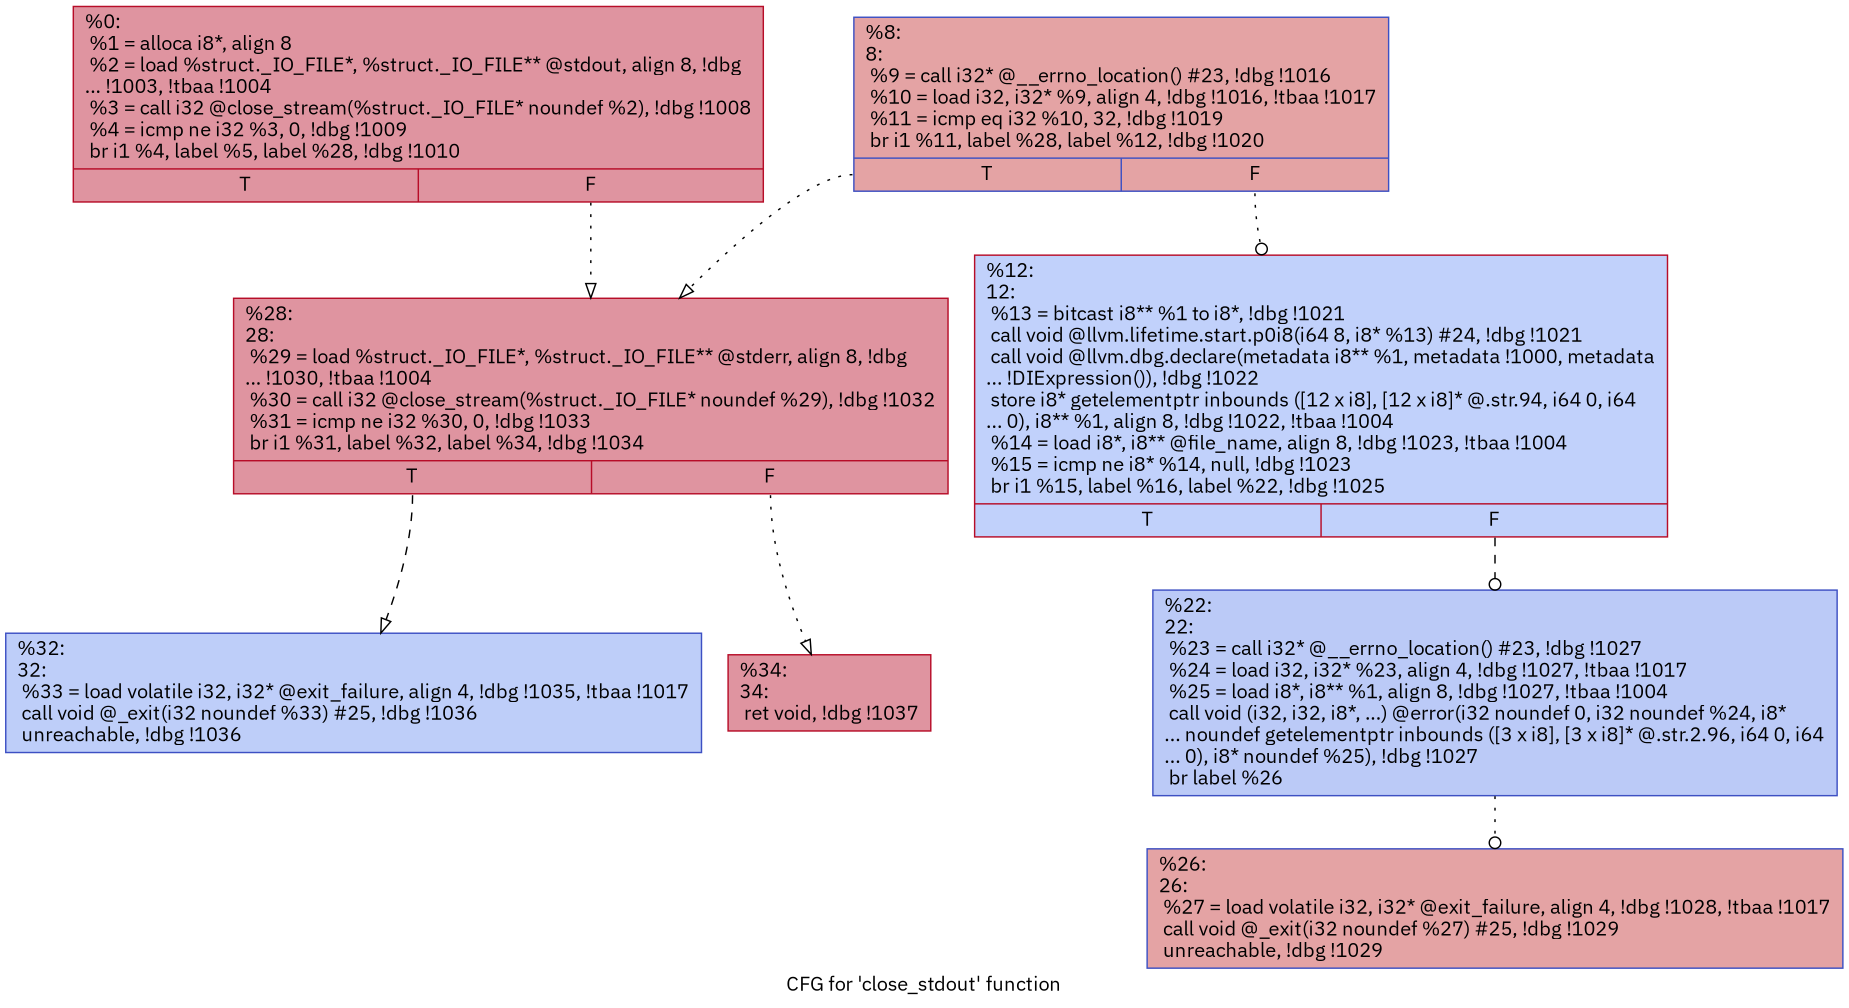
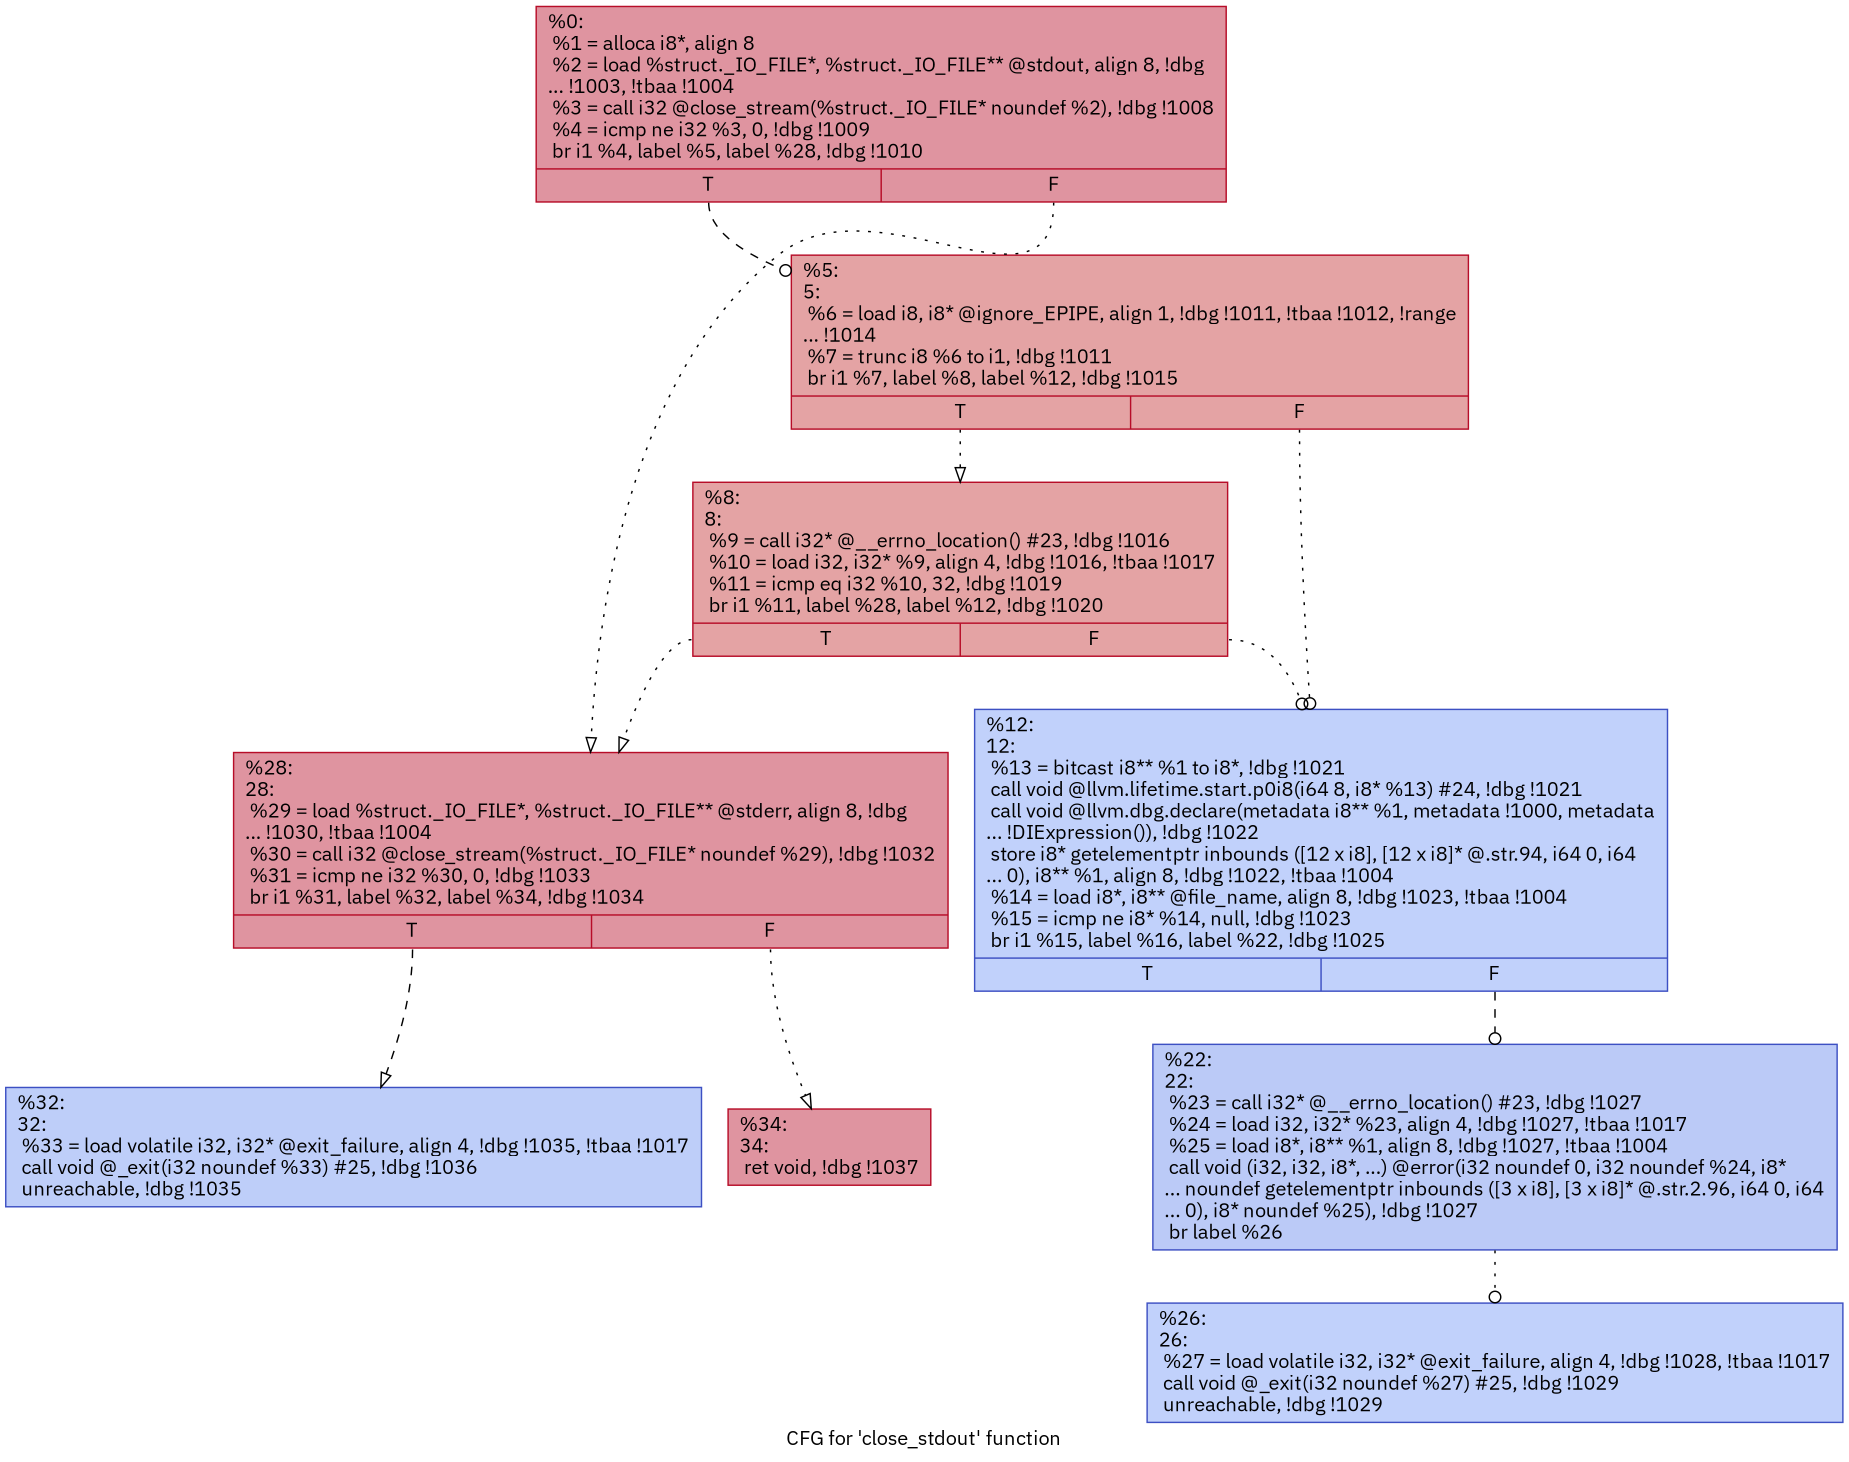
node "%8:": color #3d50c3ff -> #b70d28ff
node "%5:": added
node "%12:": color #b70d28ff -> #3d50c3ff
node "%32:": text "unreachable, !dbg !1036" -> "unreachable, !dbg !1035"
node "%26:": fillcolor #c32e3170 -> #7396f570
